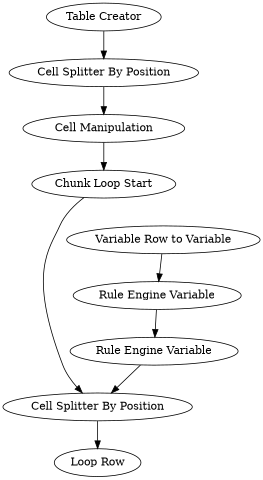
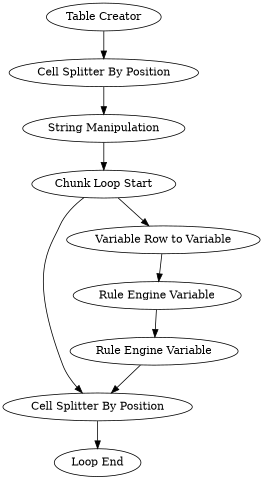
node "Cell Manipulation": label "Cell Manipulation" -> "String Manipulation"
edge "Chunk Loop Start" -> "Variable Row to Variable": added
node "Loop Row": label "Loop Row" -> "Loop End"
